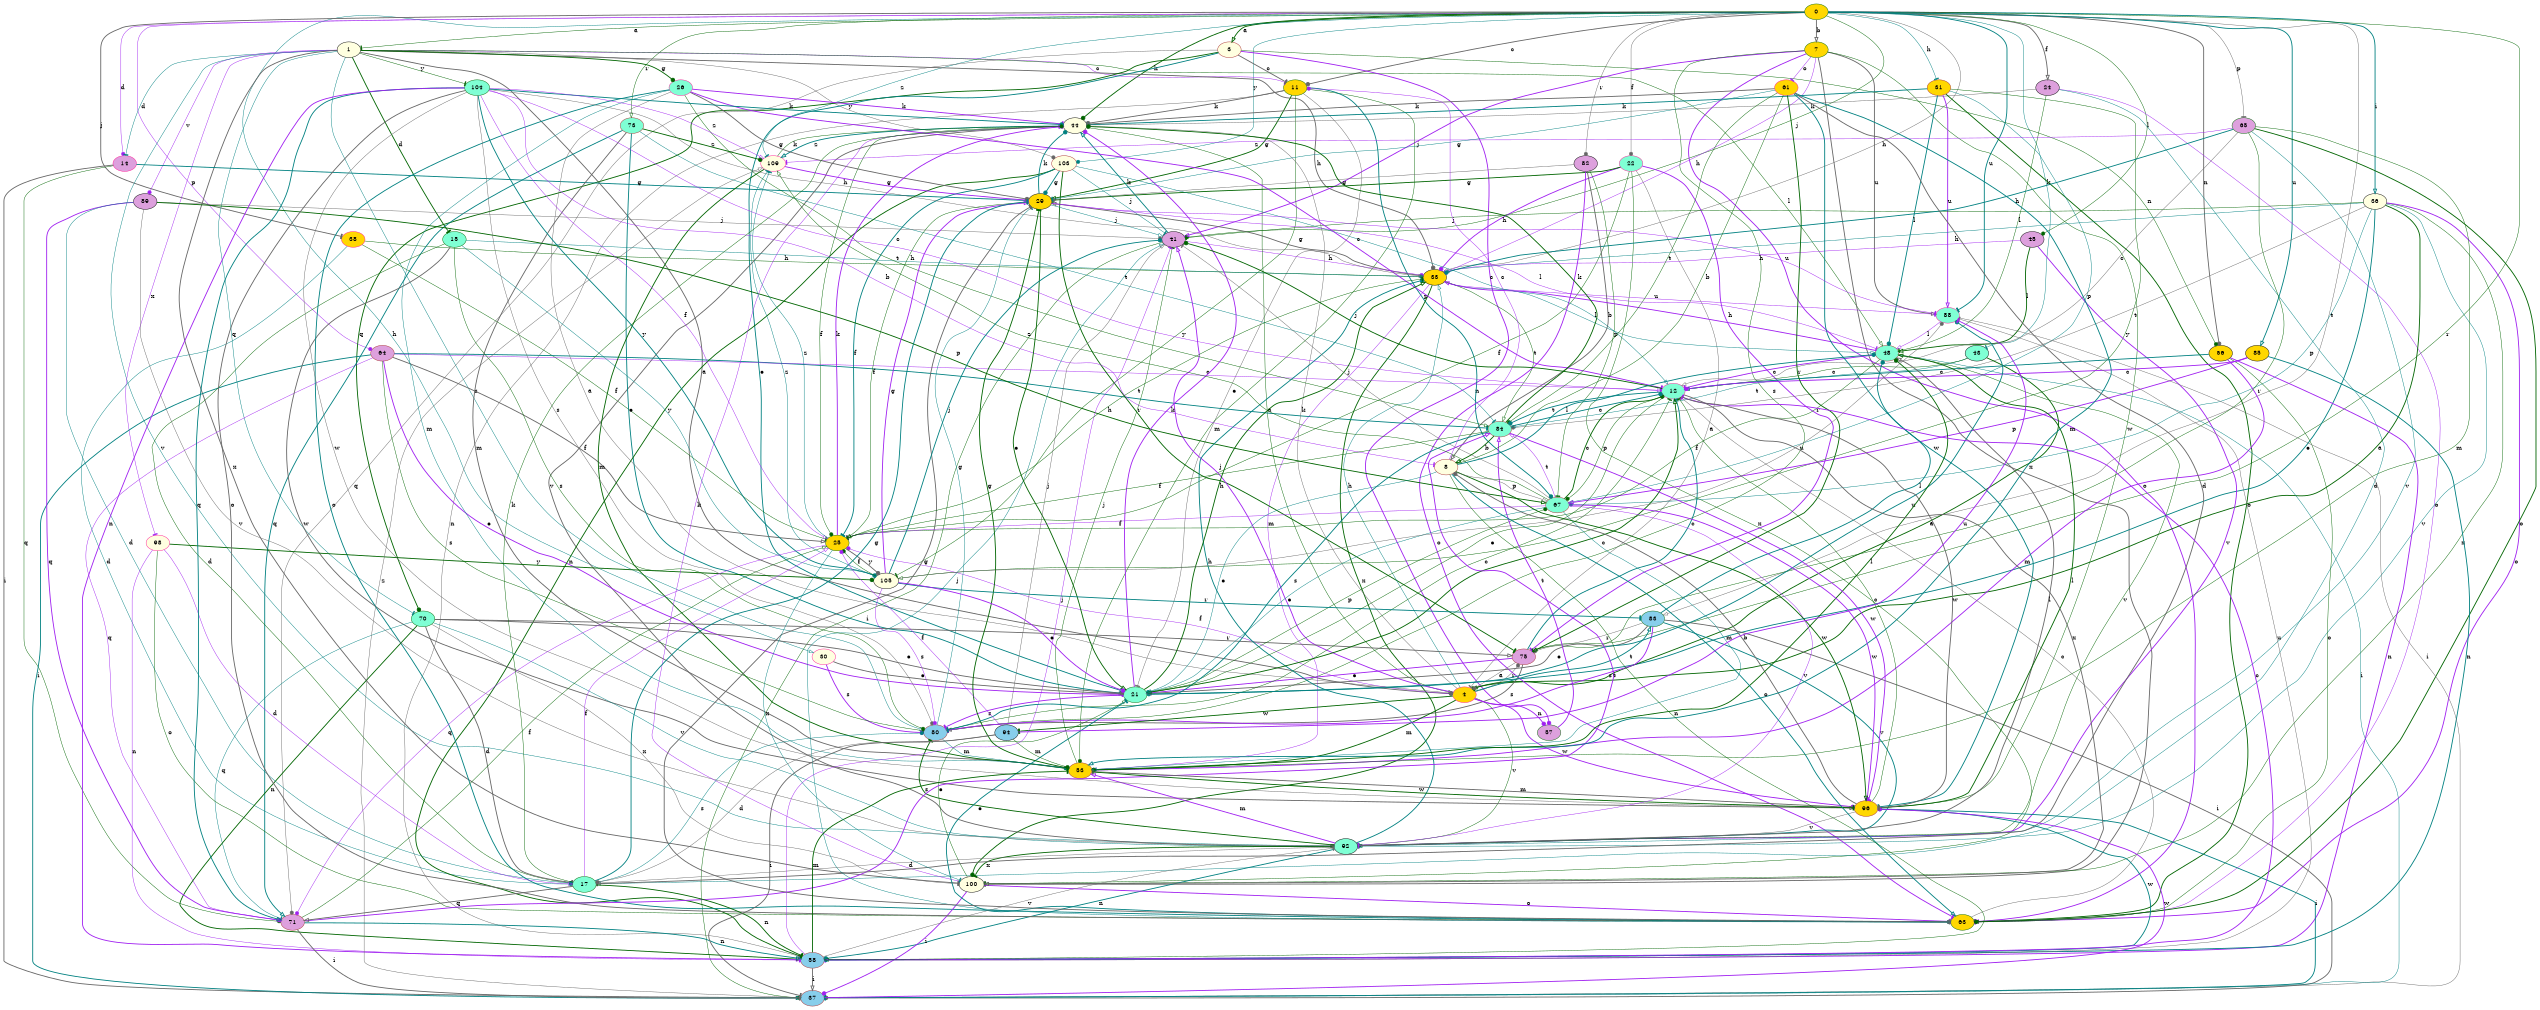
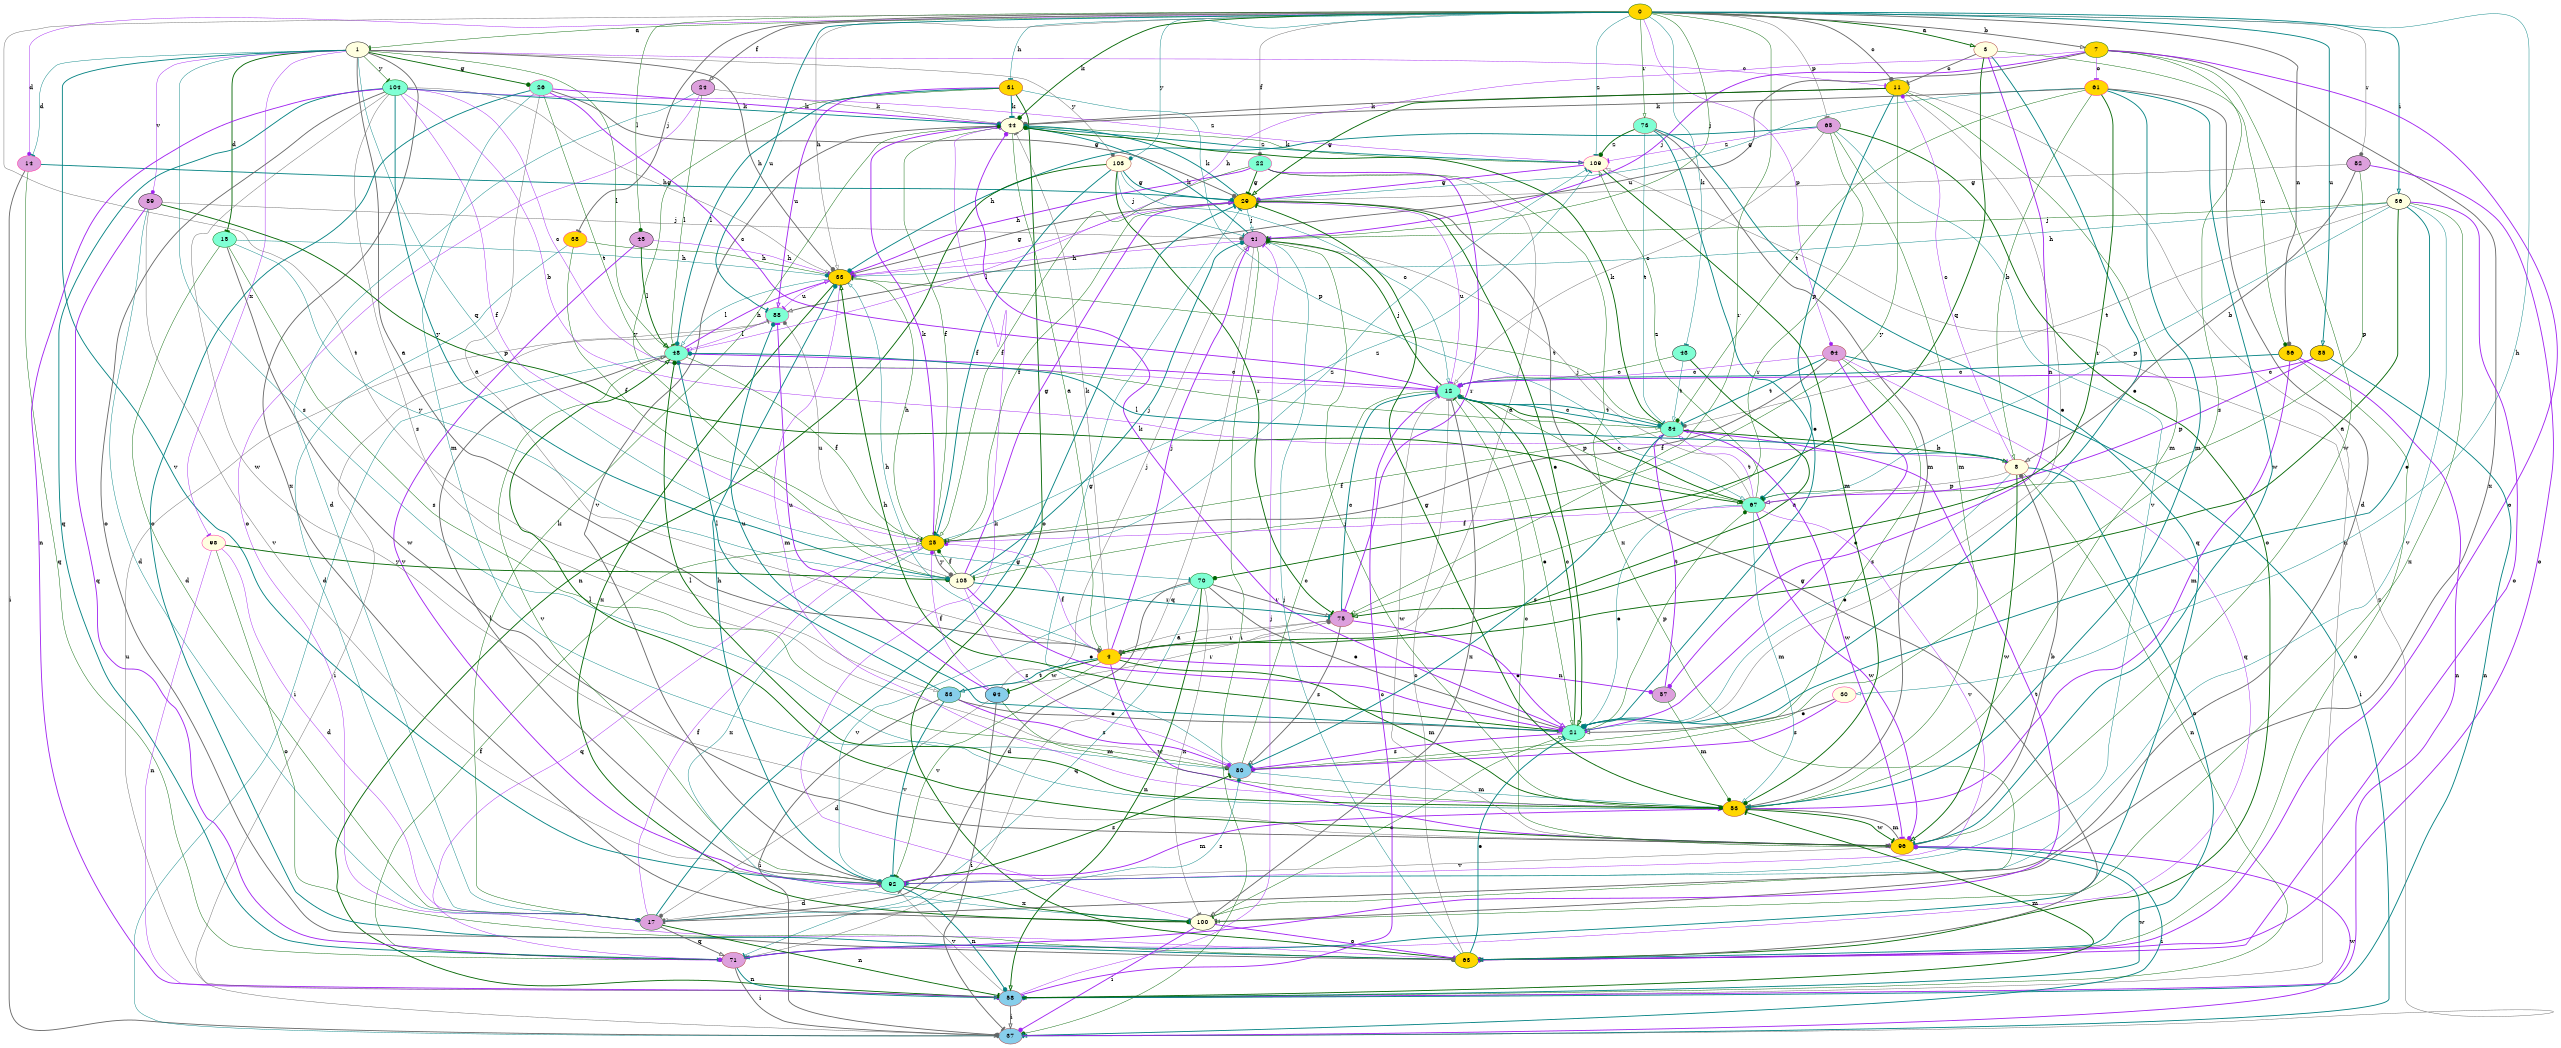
edge "29" -> "88": now "29" -> "12"
edge "3" -> "71": now "41" -> "71"
edge "12" -> "96": style bold -> solid
edge "105" -> "83": now "105" -> "75"
edge "1" -> "92": style solid -> bold
edge "57" -> "53": added, label "m"
node "17": fillcolor aquamarine -> plum
